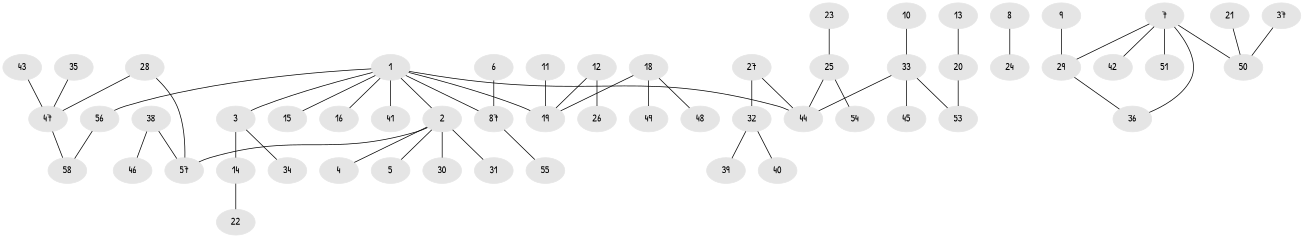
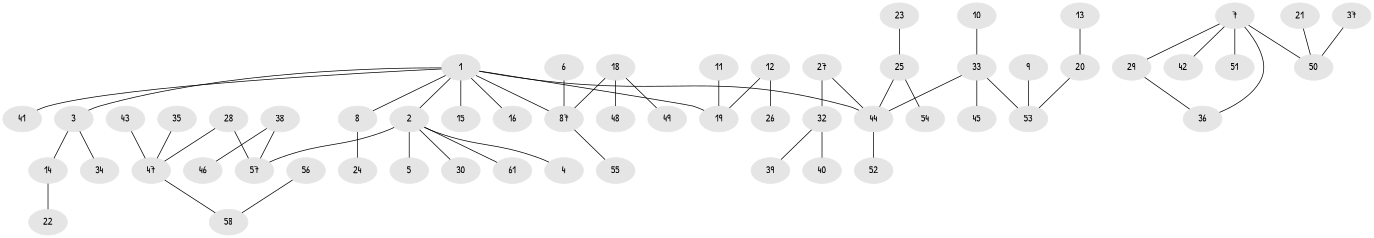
edge "9" -- "29": now "9" -- "53"
edge "1" -- "56": now "1" -- "8"
edge "18" -- "19": now "18" -- "87"
node "31": label "31" -> "61"
node "52": added
